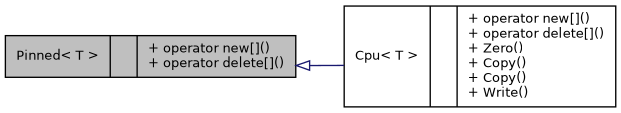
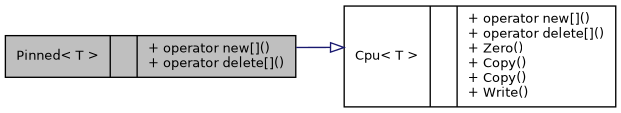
edge "Cpu< T >" -> "Pinned< T >": reversed
